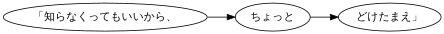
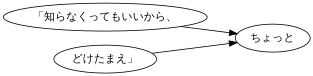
edge "ちょっと" -> "どけたまえ」": reversed
